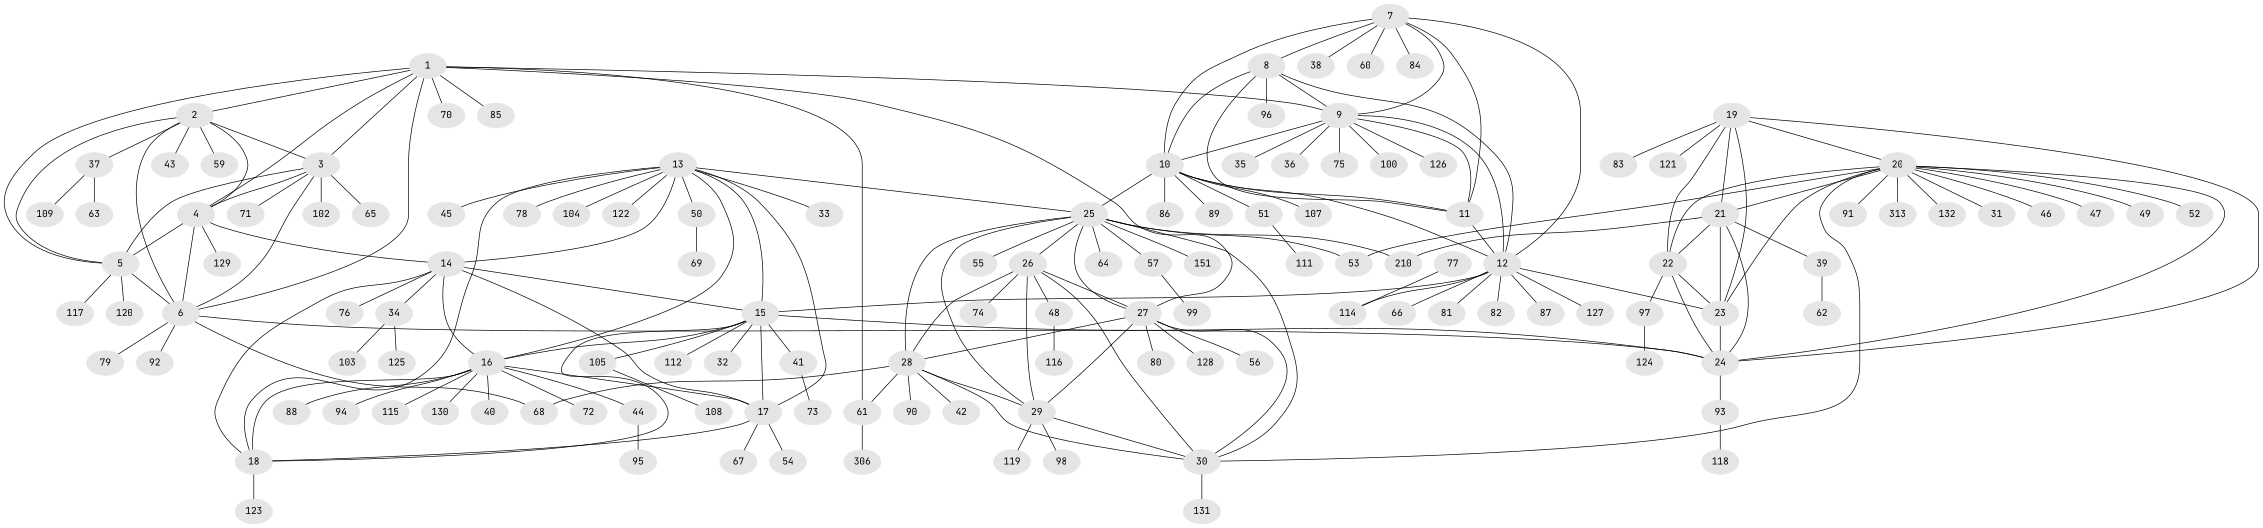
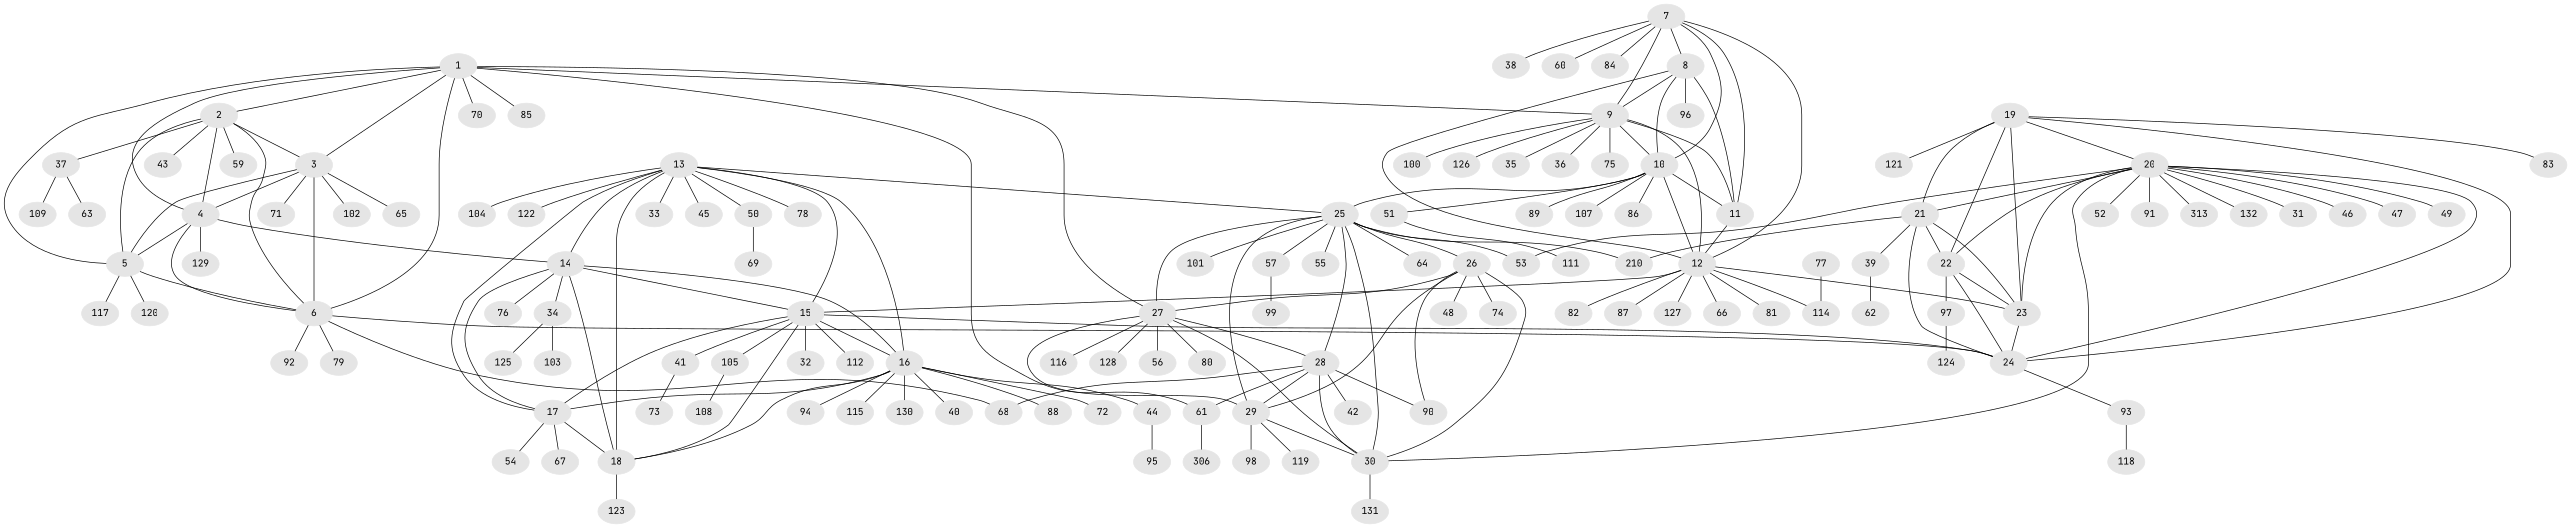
node "151": label "151" -> "101"
edge "26" -- "28": now "26" -- "90"
edge "48" -- "116": now "27" -- "116"
